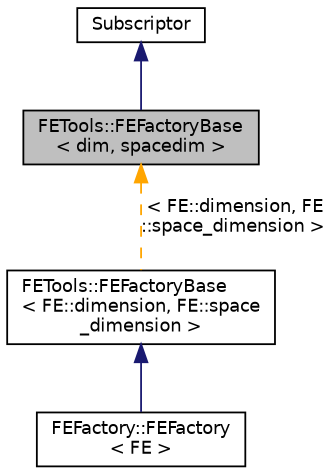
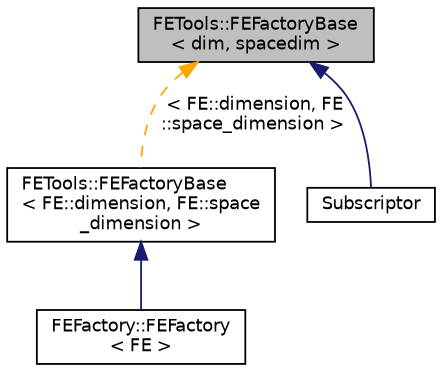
edge "FETools::FEFactoryBase < dim, spacedim >" -> "Subscriptor": reversed
